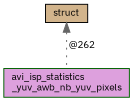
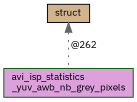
node "avi_isp_statistics _yuv_awb_nb_yuv_pixels": label "avi_isp_statistics _yuv_awb_nb_yuv_pixels" -> "avi_isp_statistics _yuv_awb_nb_grey_pixels"
